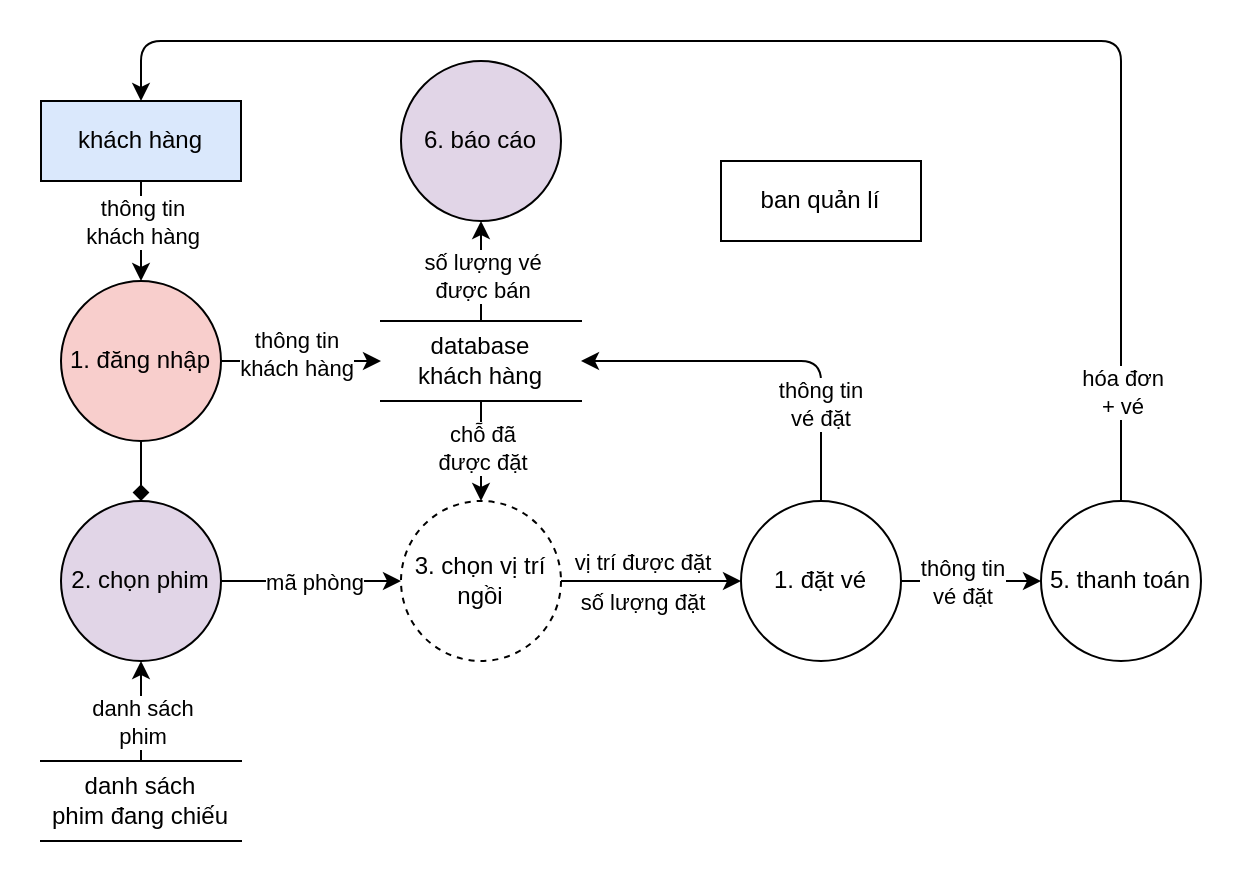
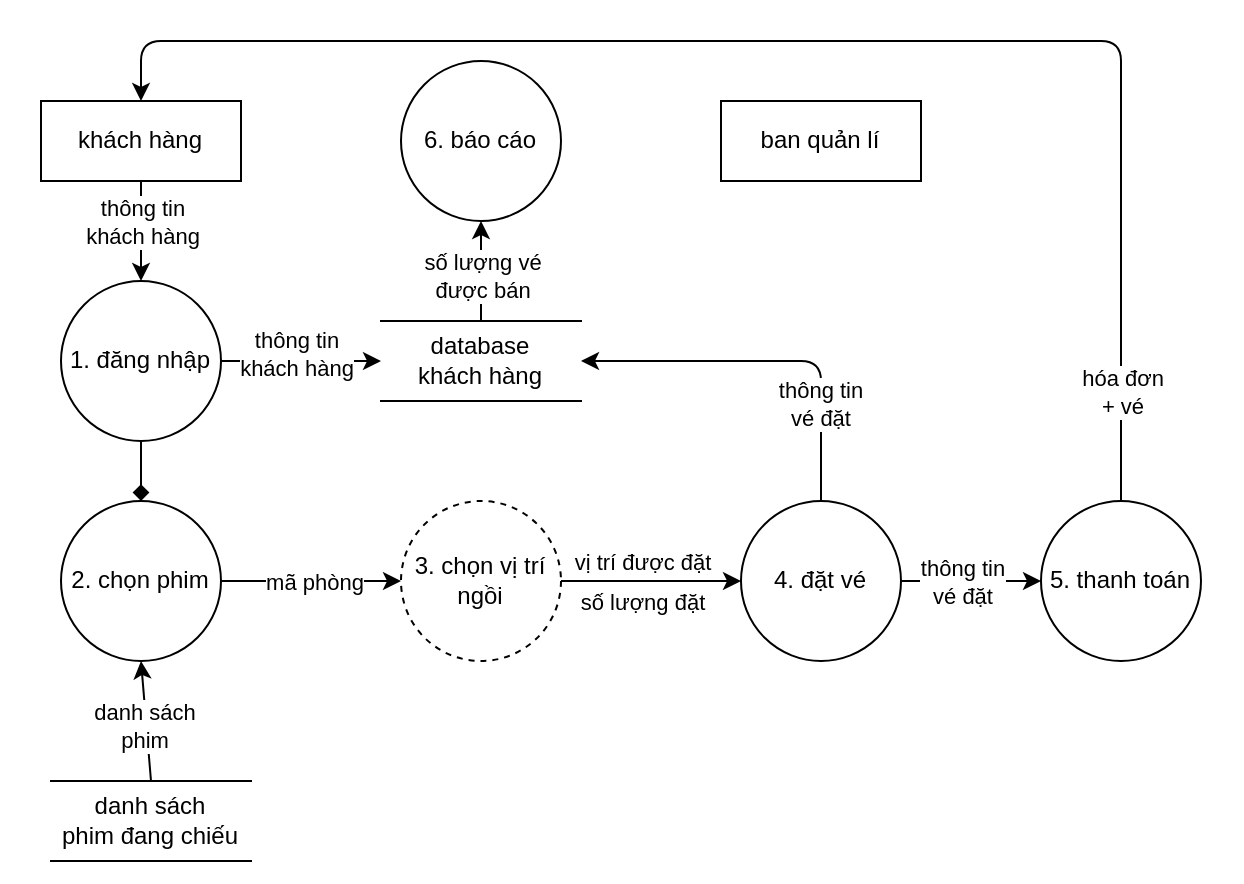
node "khách hàng": fillcolor #dae8fc -> #ffffff
node "6. báo cáo": fillcolor #e1d5e7 -> #ffffff
node "ban quản lí": moved (821, 201) -> (821, 141)
node "1. đăng nhập": fillcolor #f8cecc -> #ffffff
edge "database khách hàng" -> "3. chọn vị trí ngồi": removed, label "chỗ đã được đặt"
node "2. chọn phim": fillcolor #e1d5e7 -> #ffffff
node "1. đặt vé": label "1. đặt vé" -> "4. đặt vé"
node "danh sách phim đang chiếu": moved (141, 801) -> (151, 821)
